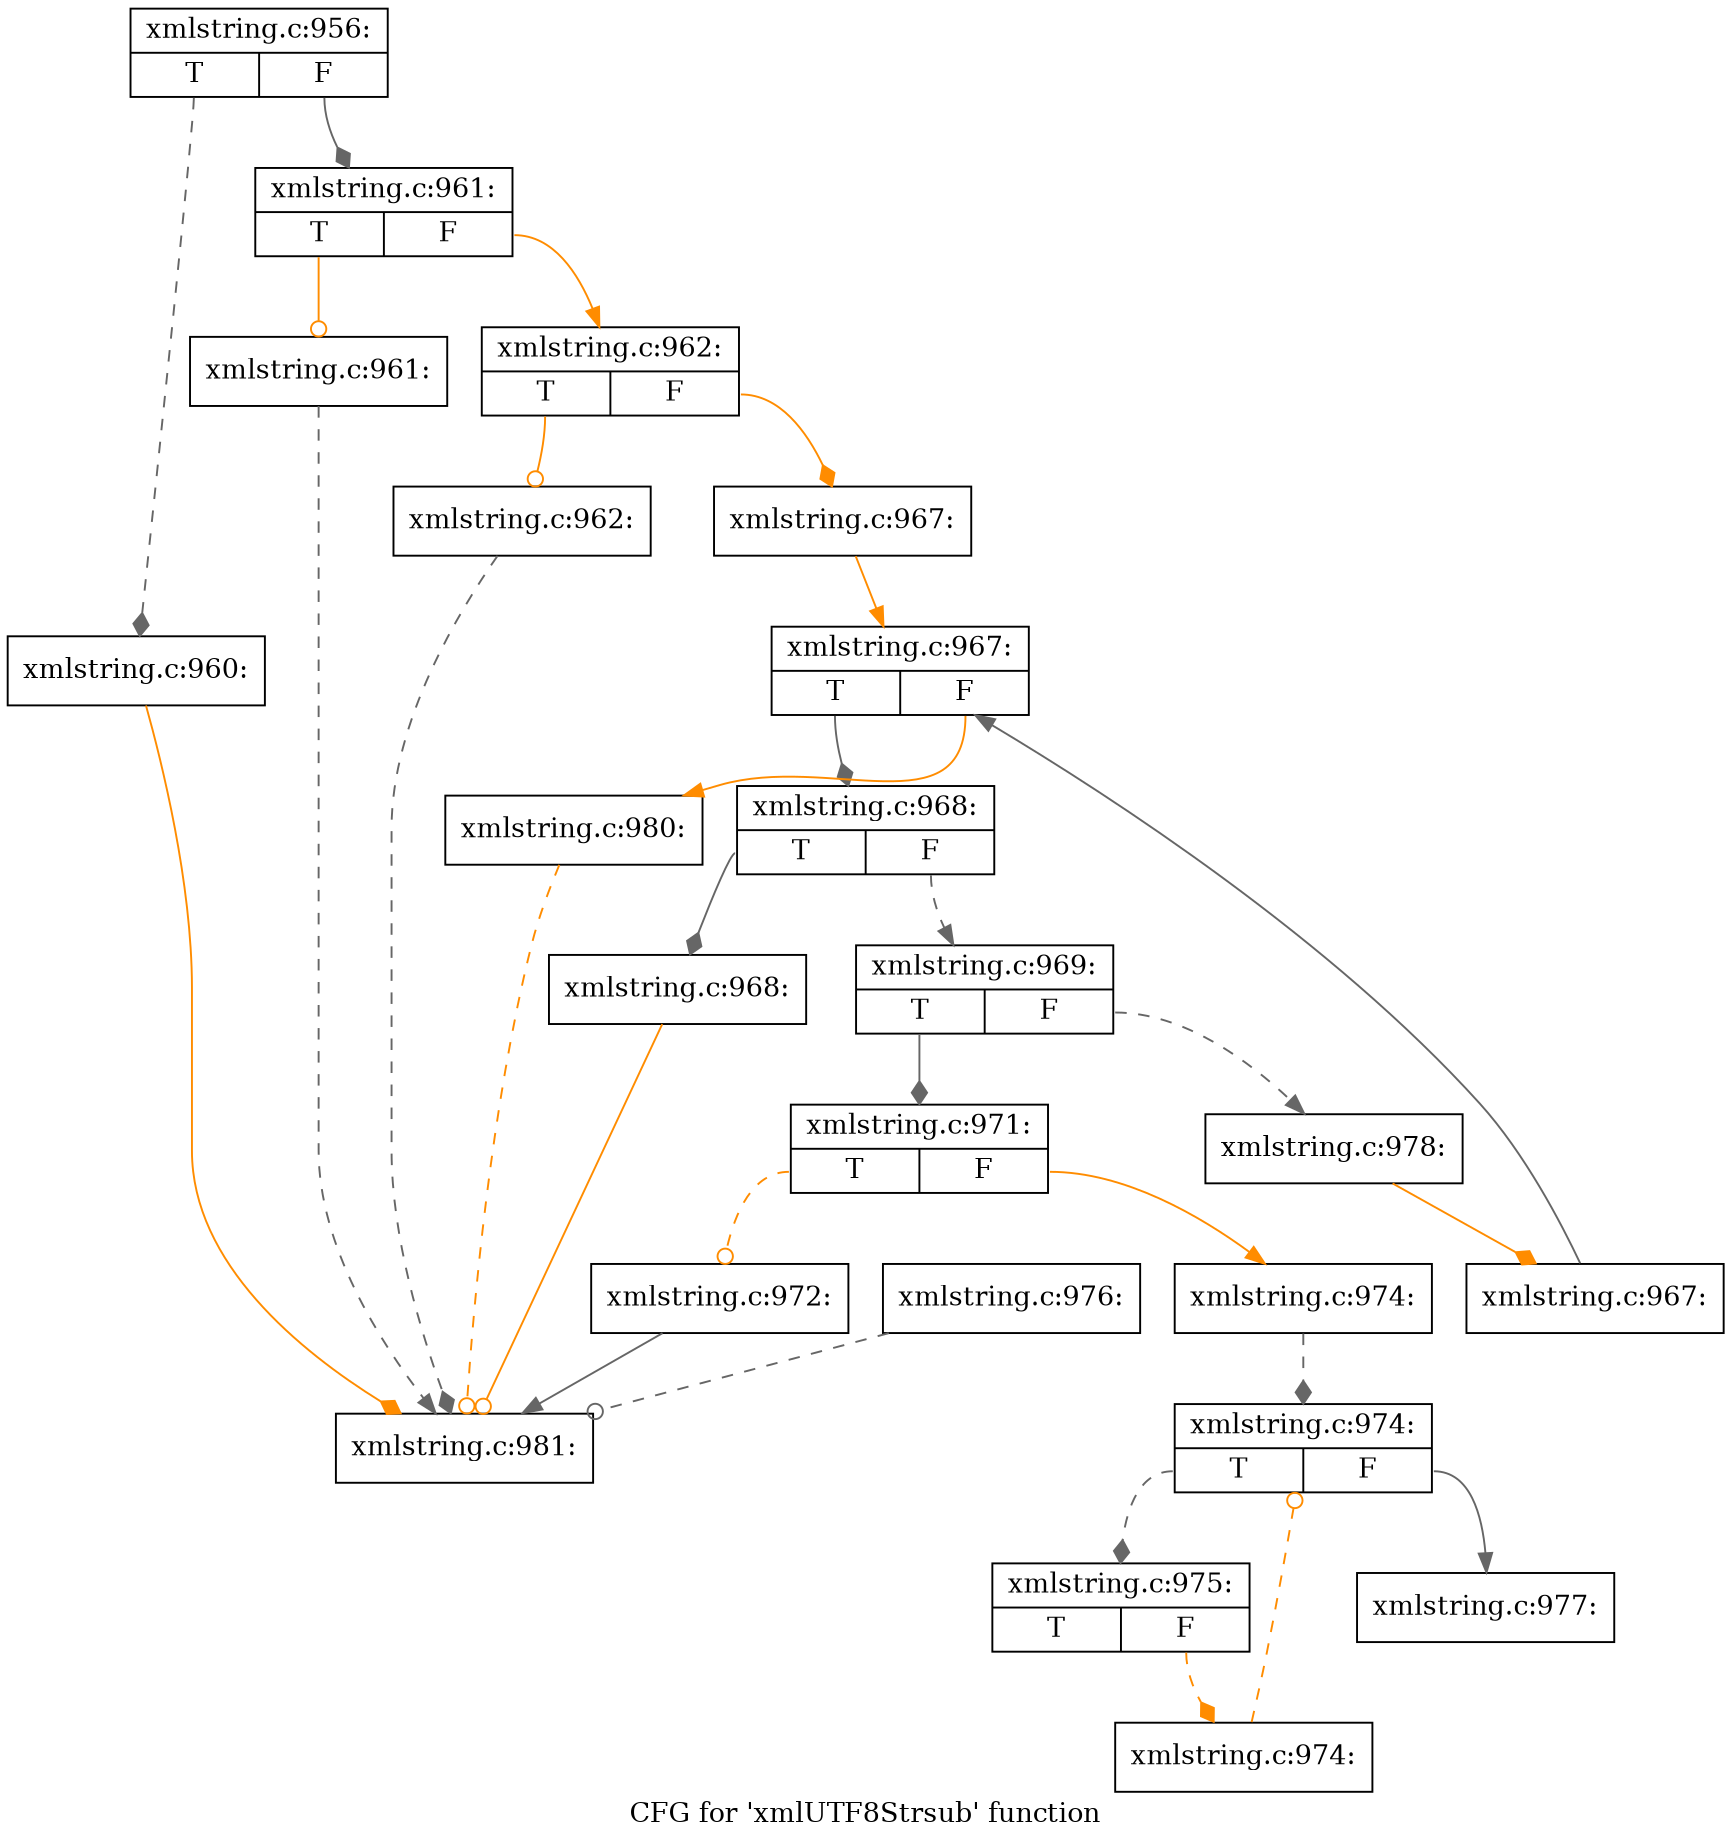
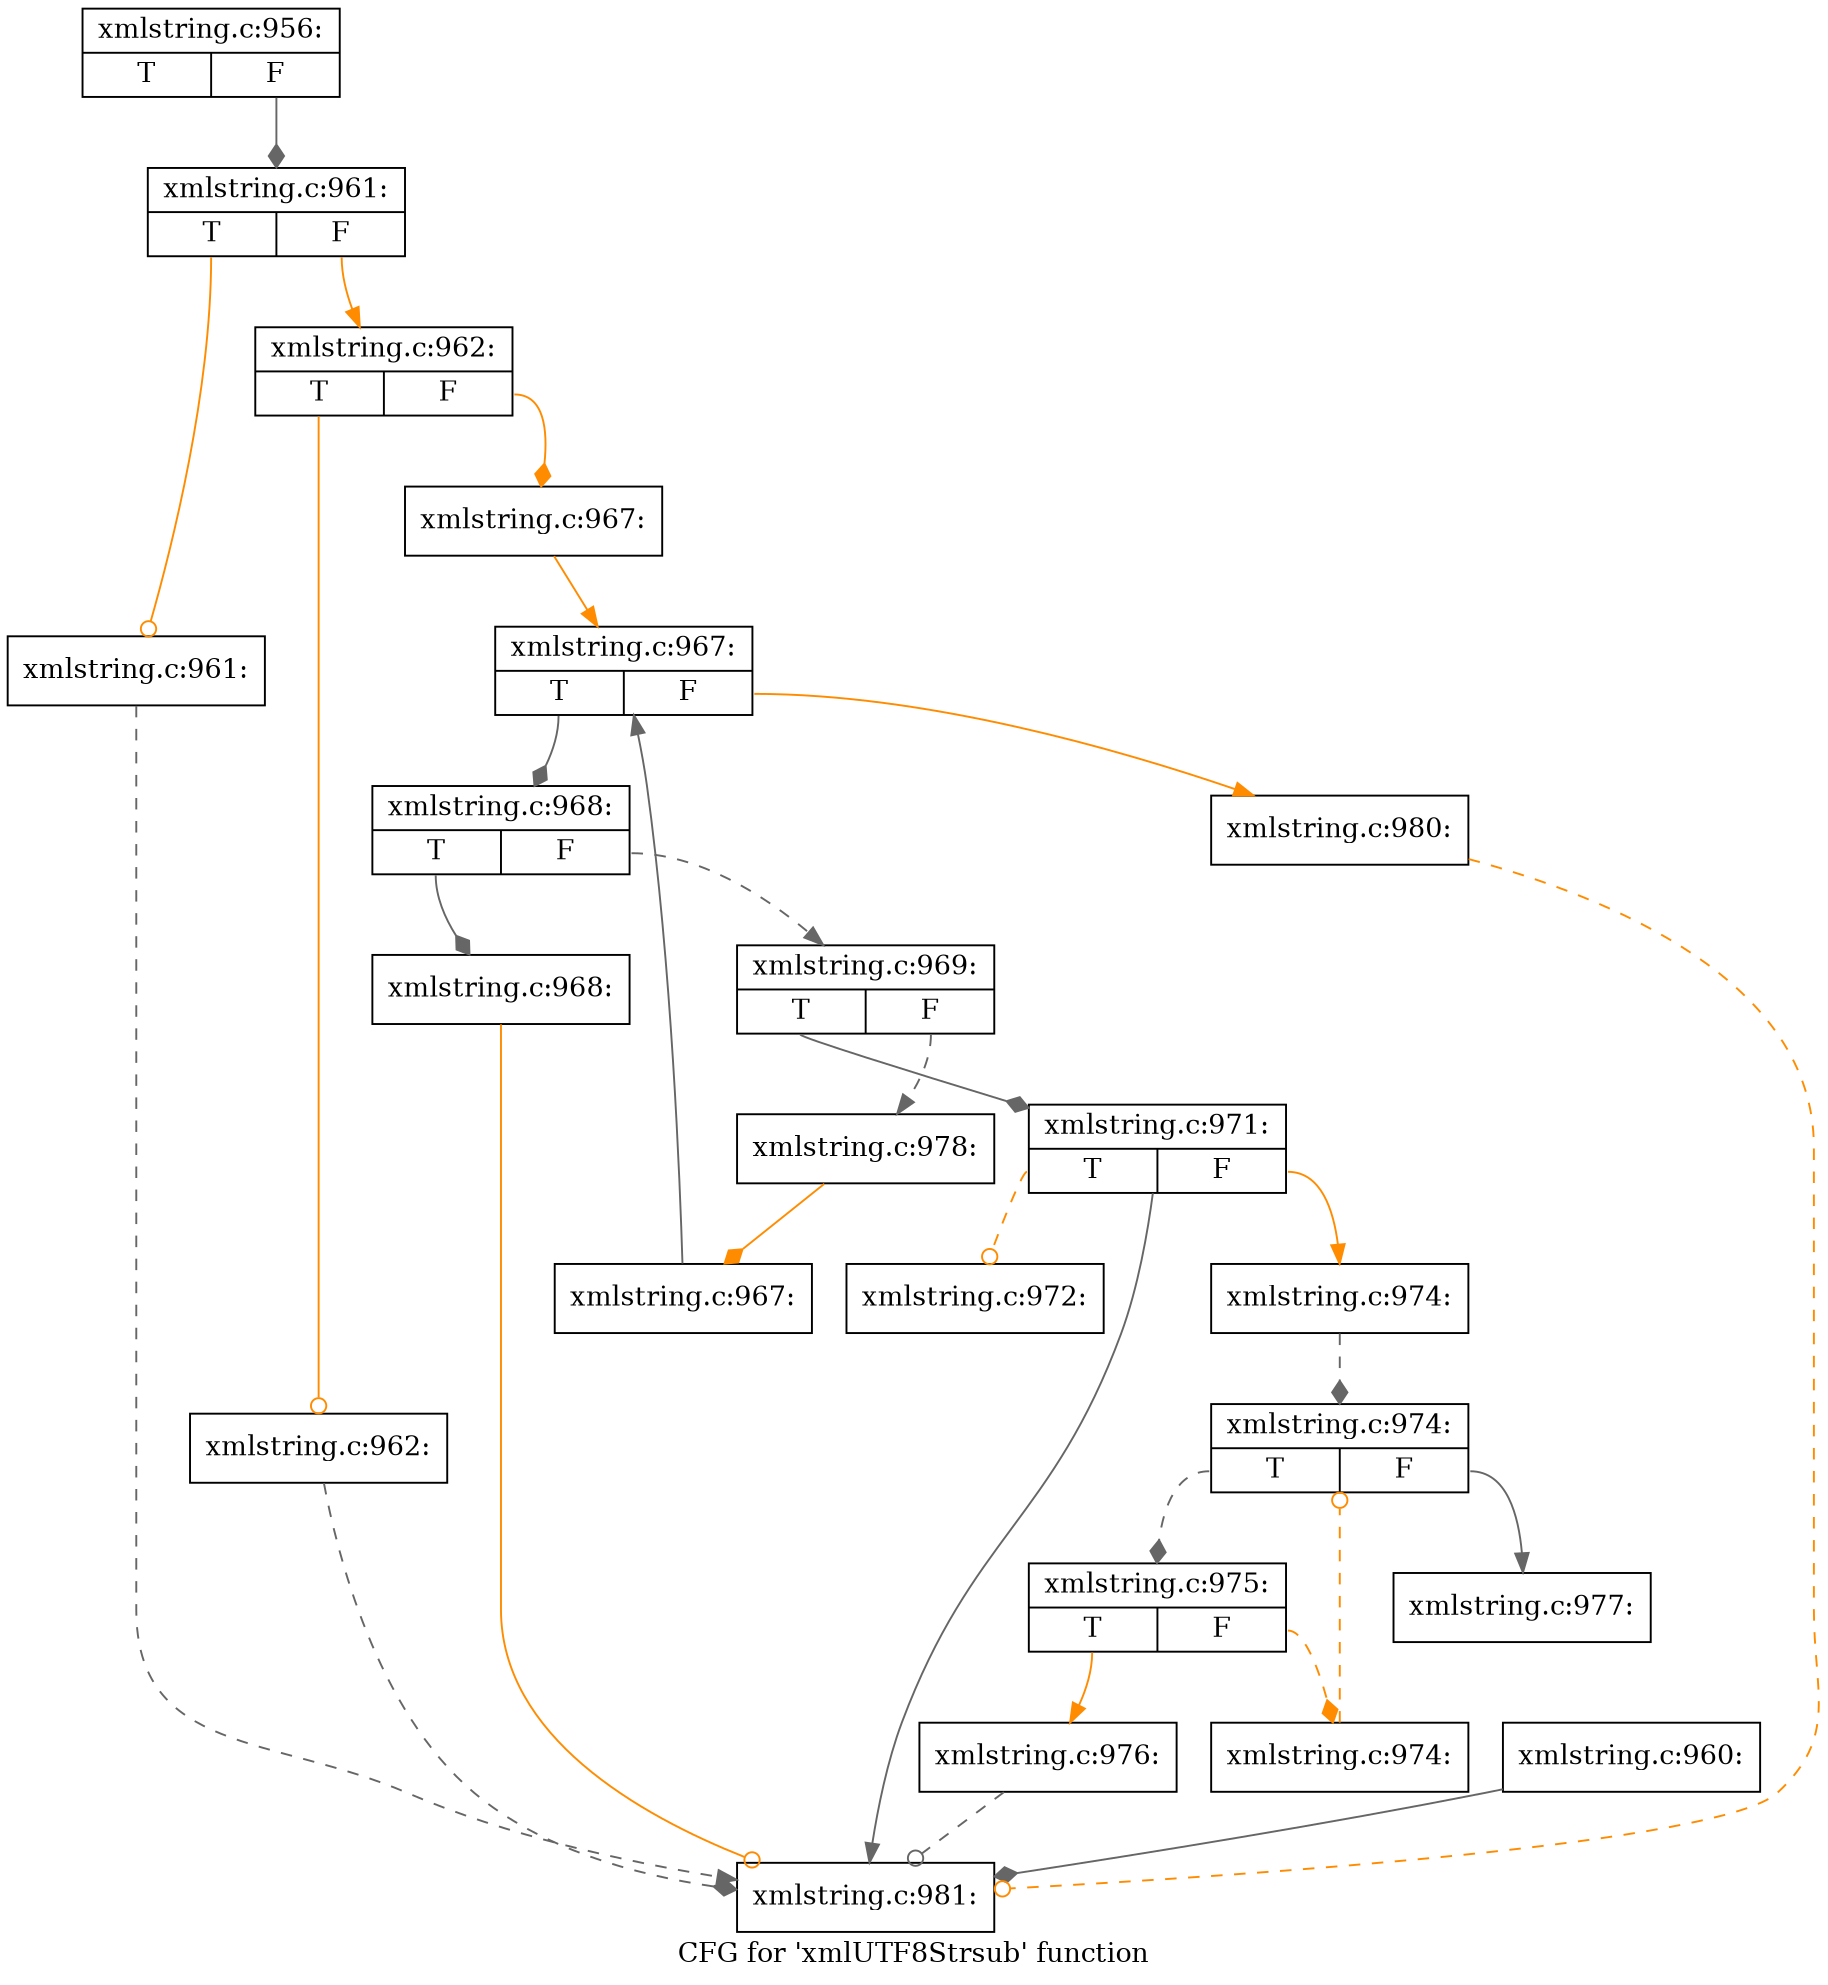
edge "xmlstring.c:956:" -> "xmlstring.c:960:": removed
edge "xmlstring.c:960:" -> "xmlstring.c:981:": color darkorange -> gray40
edge "xmlstring.c:972:" -> "xmlstring.c:981:": now "xmlstring.c:971:" -> "xmlstring.c:981:"
edge "xmlstring.c:975:" -> "xmlstring.c:976:": added
